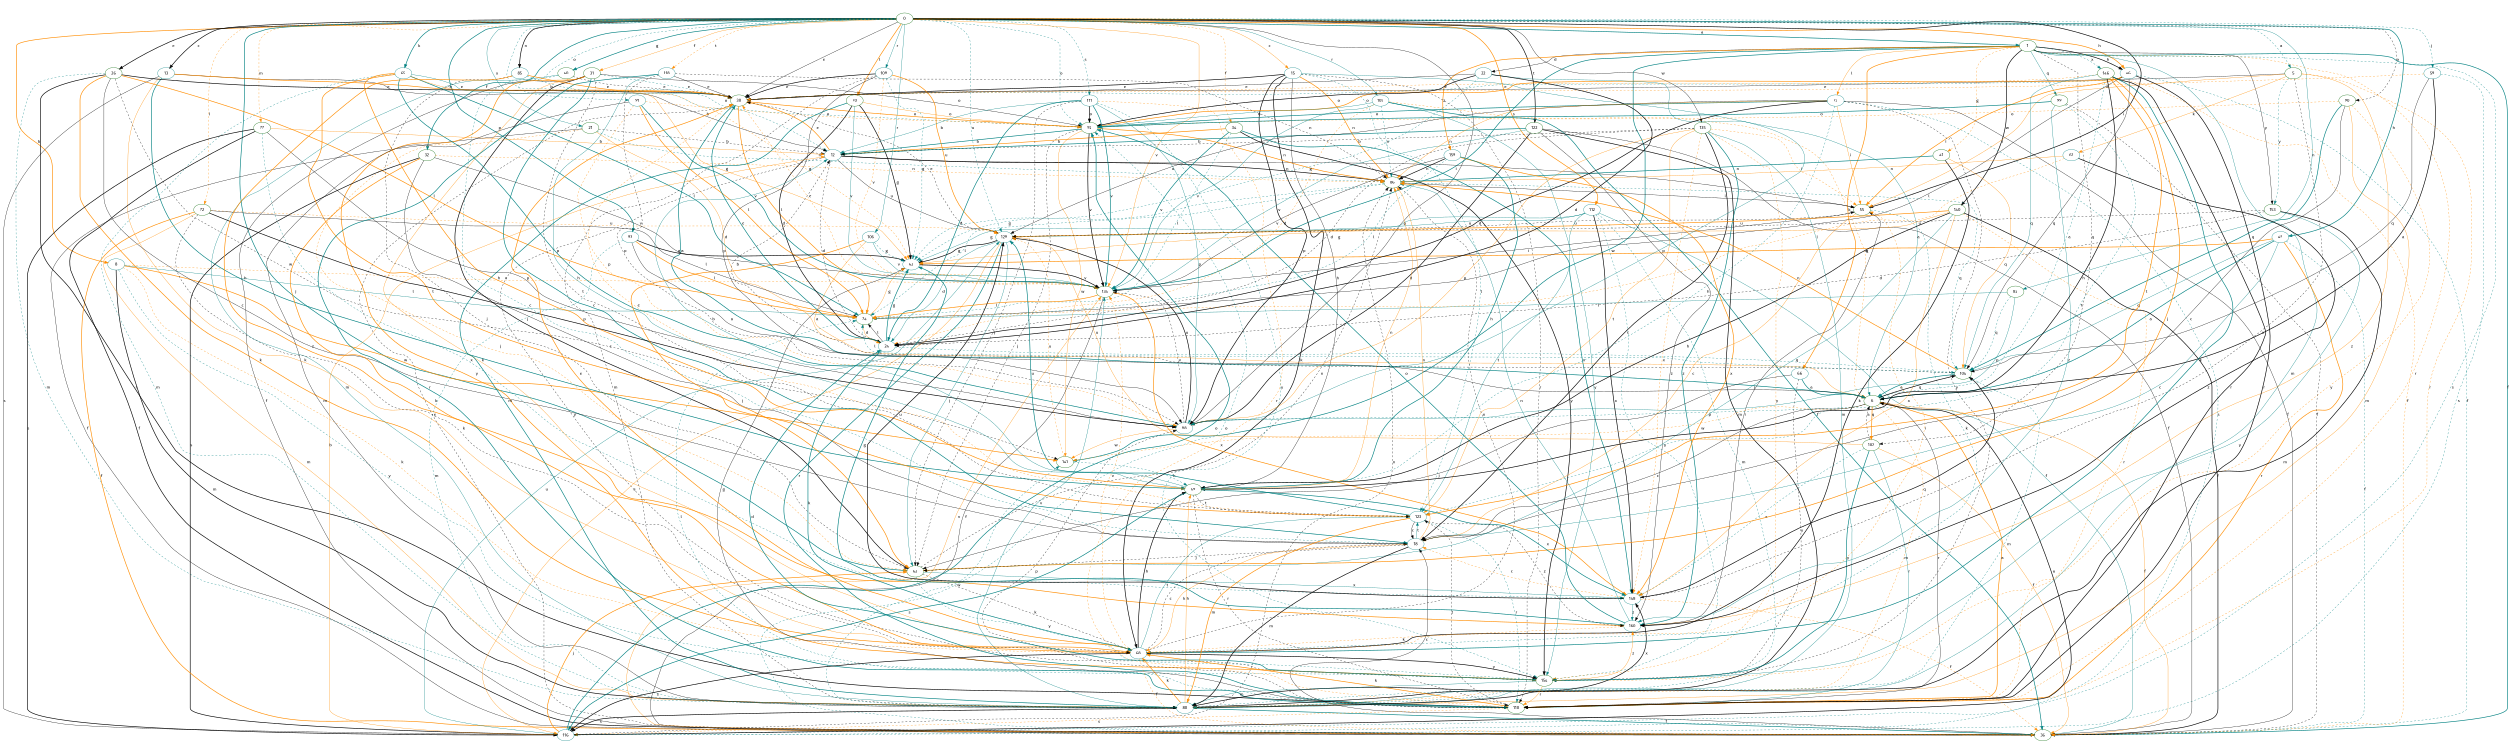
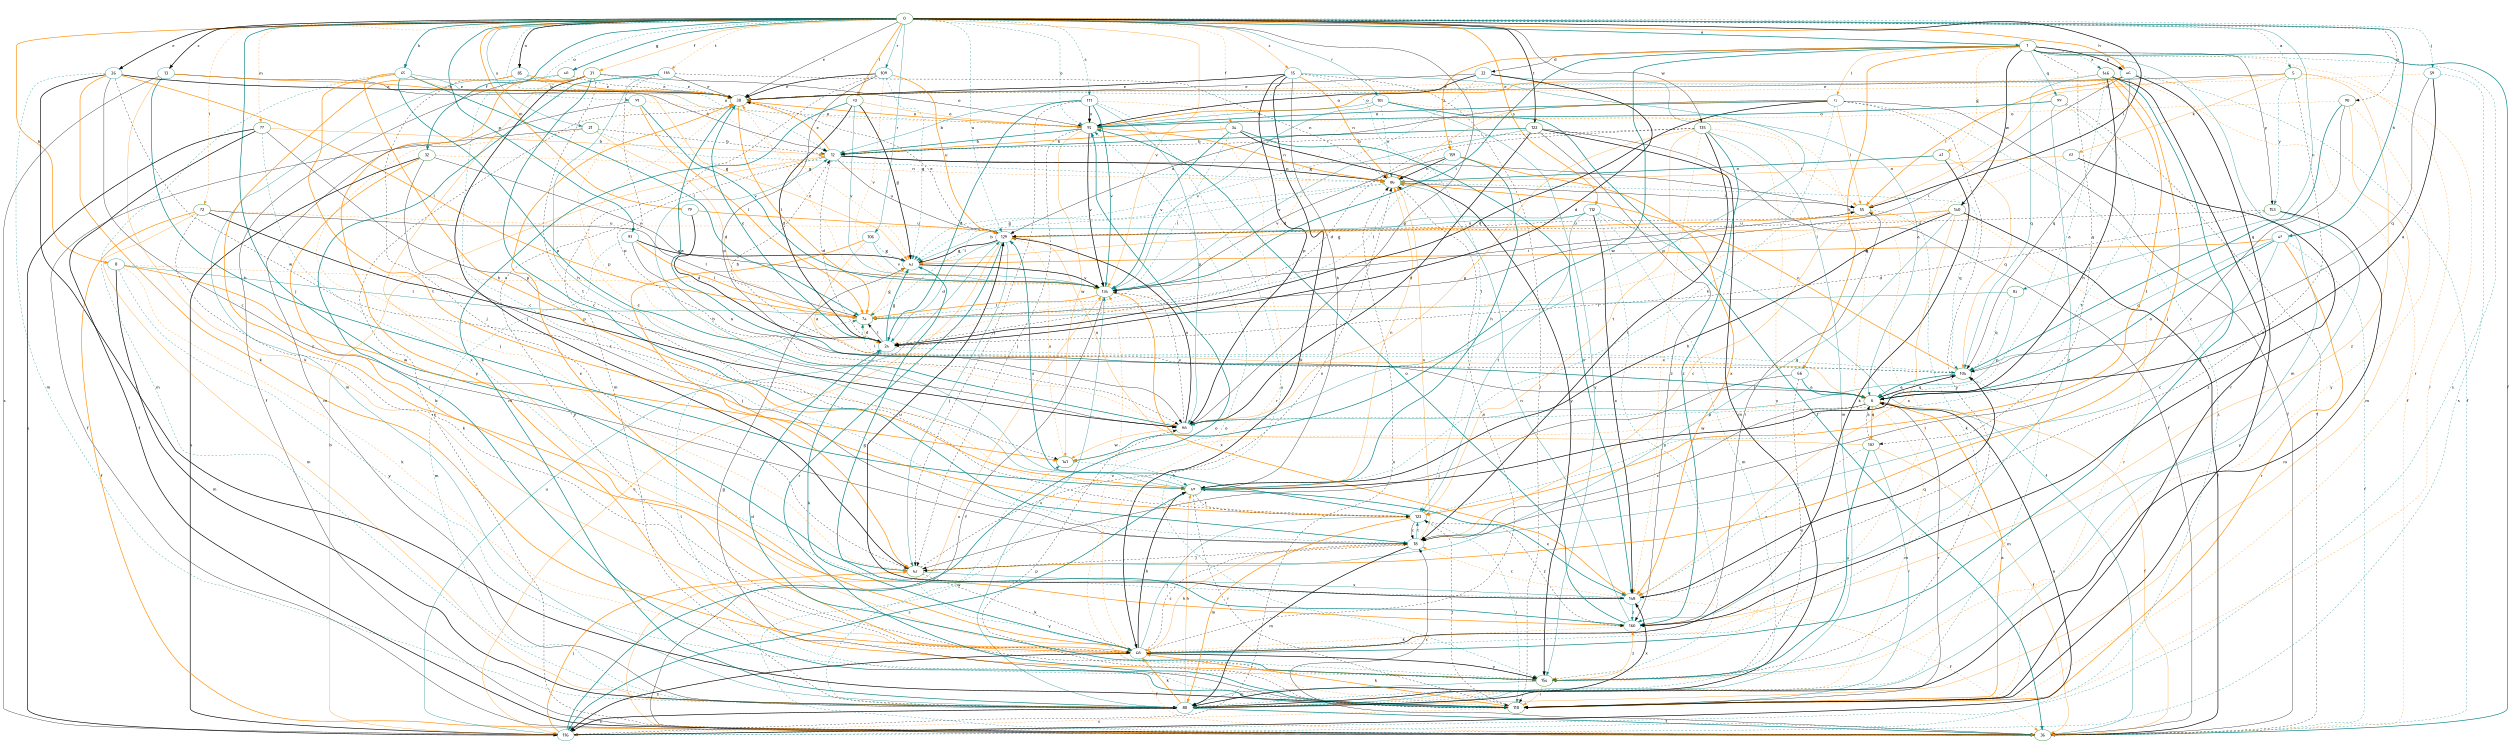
node "26": color darkgreen -> teal
node "79": added
edge "112" -> "42": label "g" -> "b"
